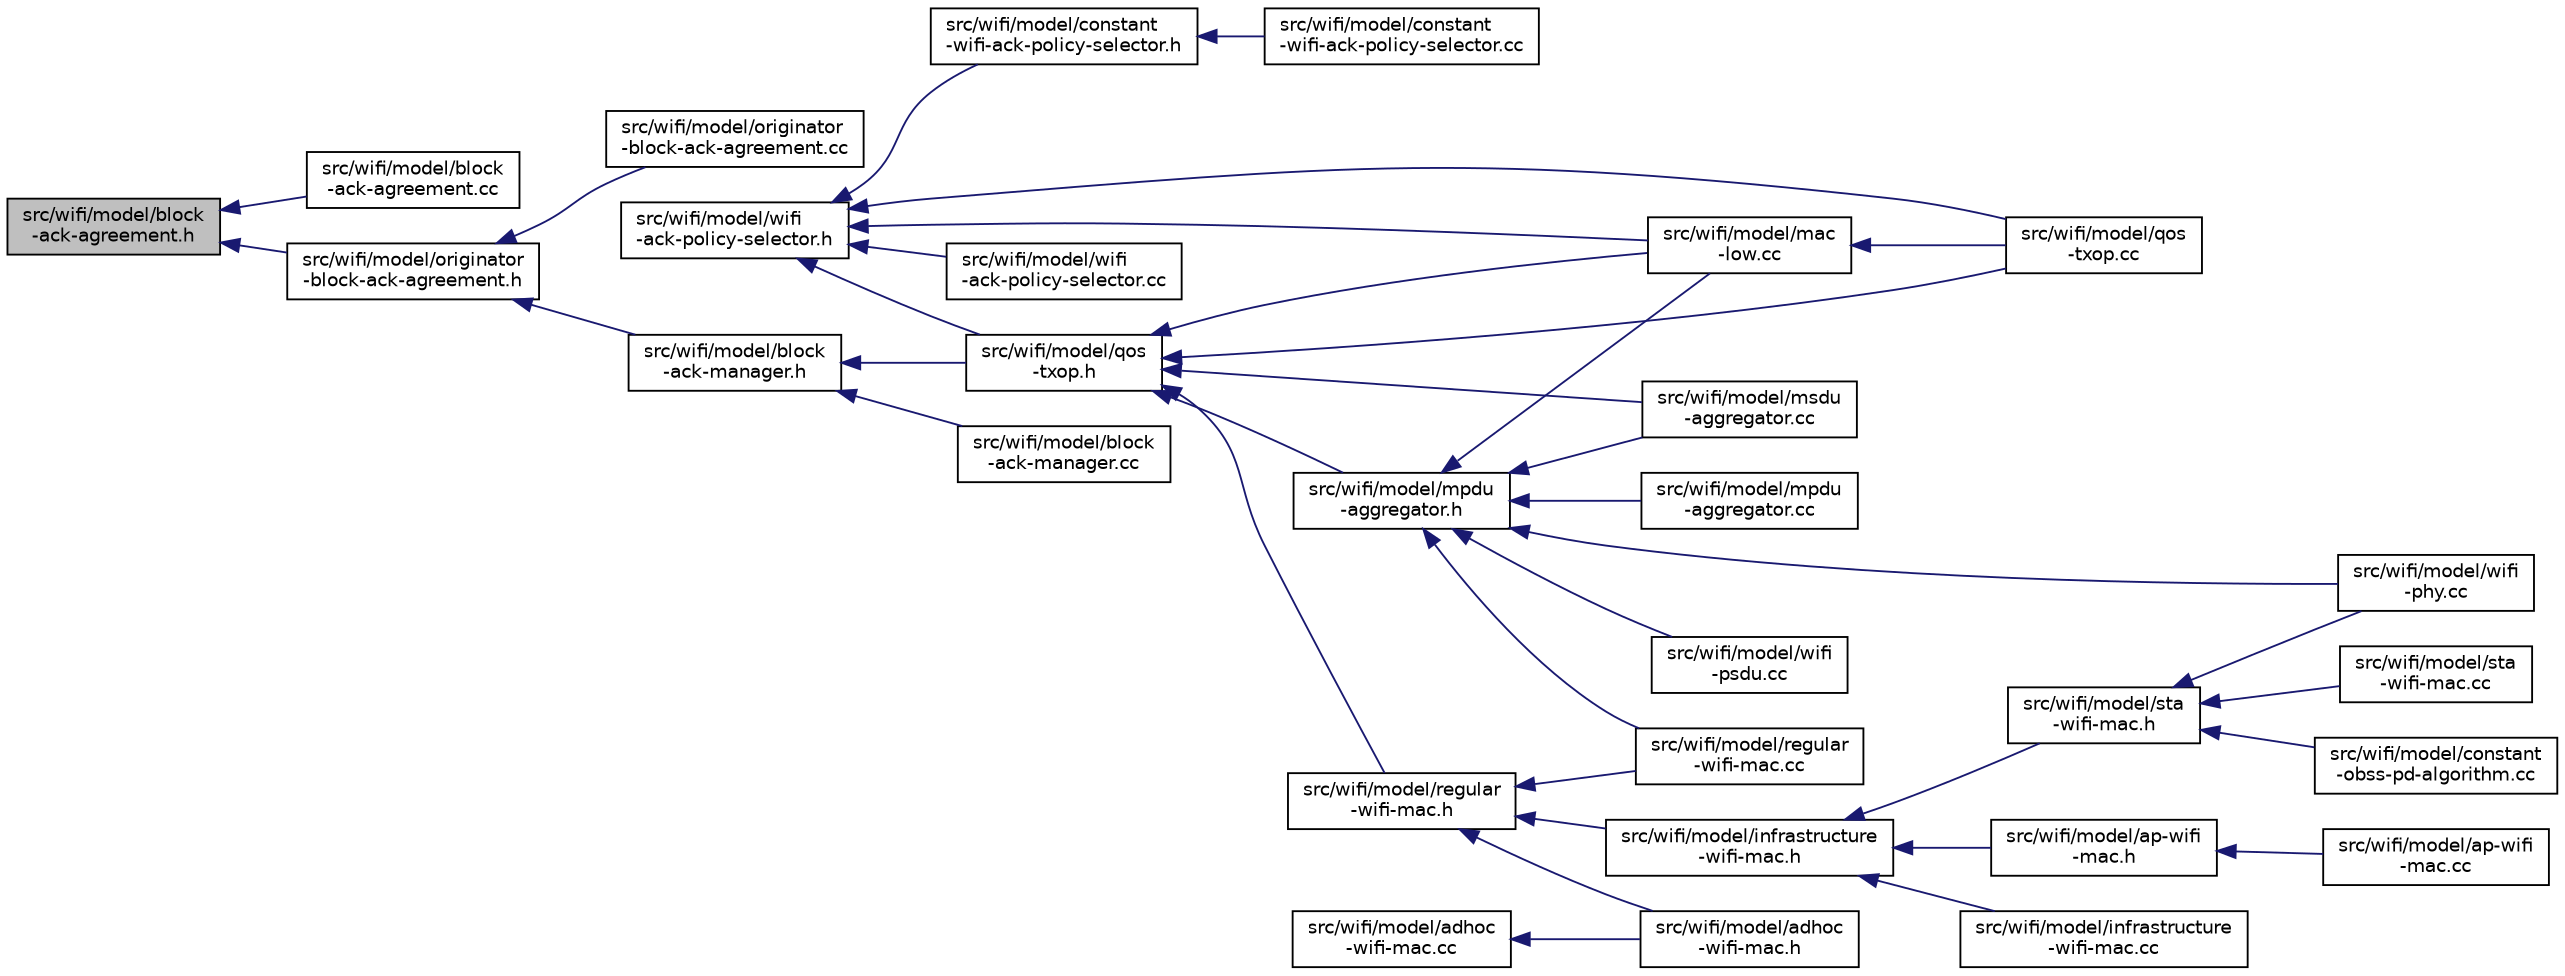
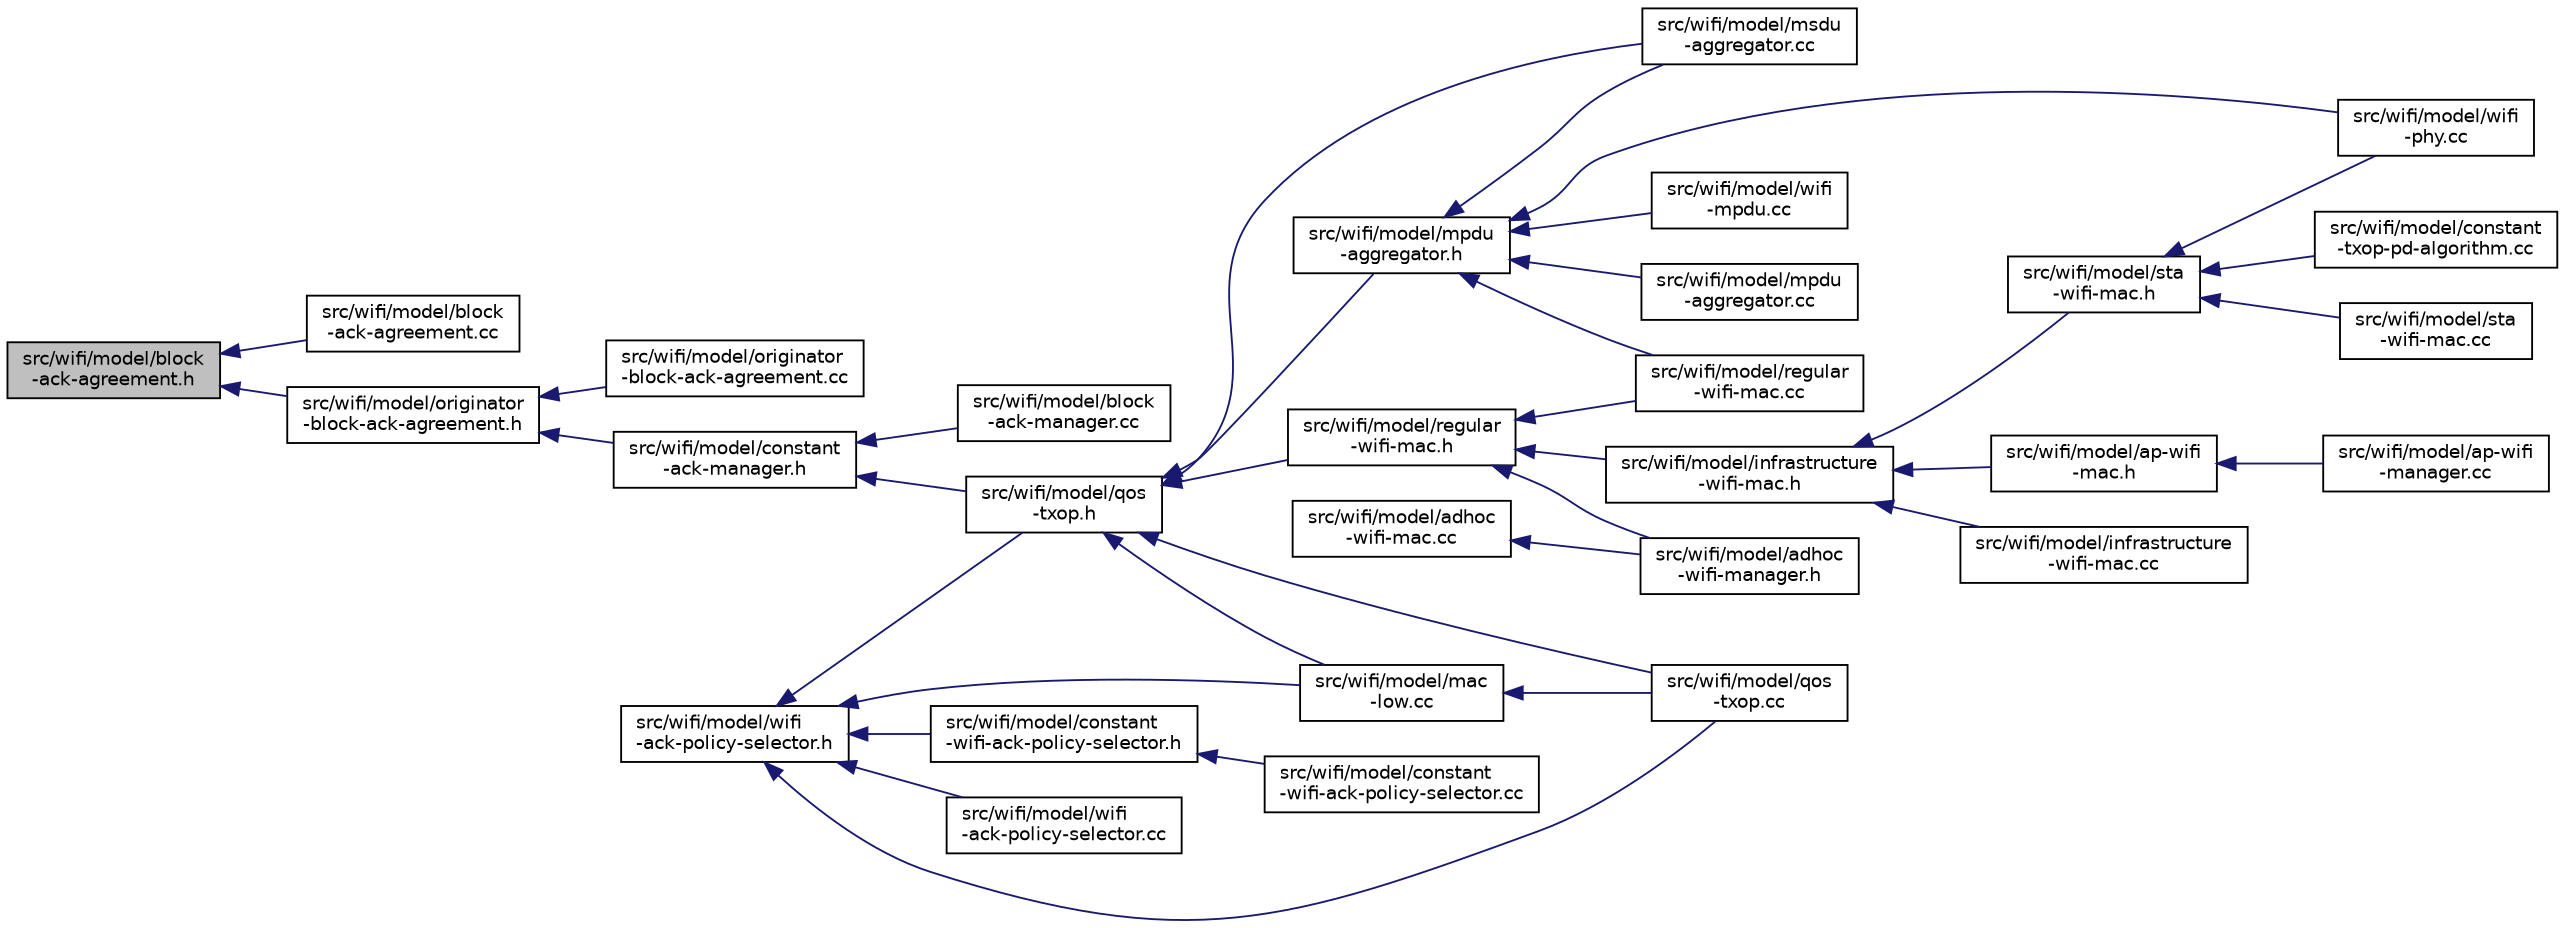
node "src/wifi/model/block -ack-manager.h": label "src/wifi/model/block -ack-manager.h" -> "src/wifi/model/constant -ack-manager.h"
edge "src/wifi/model/mac -low.cc" -> "src/wifi/model/mpdu -aggregator.h": removed
node "src/wifi/model/wifi -psdu.cc": label "src/wifi/model/wifi -psdu.cc" -> "src/wifi/model/wifi -mpdu.cc"
node "src/wifi/model/constant -obss-pd-algorithm.cc": label "src/wifi/model/constant -obss-pd-algorithm.cc" -> "src/wifi/model/constant -txop-pd-algorithm.cc"
node "src/wifi/model/ap-wifi -mac.cc": label "src/wifi/model/ap-wifi -mac.cc" -> "src/wifi/model/ap-wifi -manager.cc"
node "src/wifi/model/adhoc -wifi-mac.h": label "src/wifi/model/adhoc -wifi-mac.h" -> "src/wifi/model/adhoc -wifi-manager.h"
